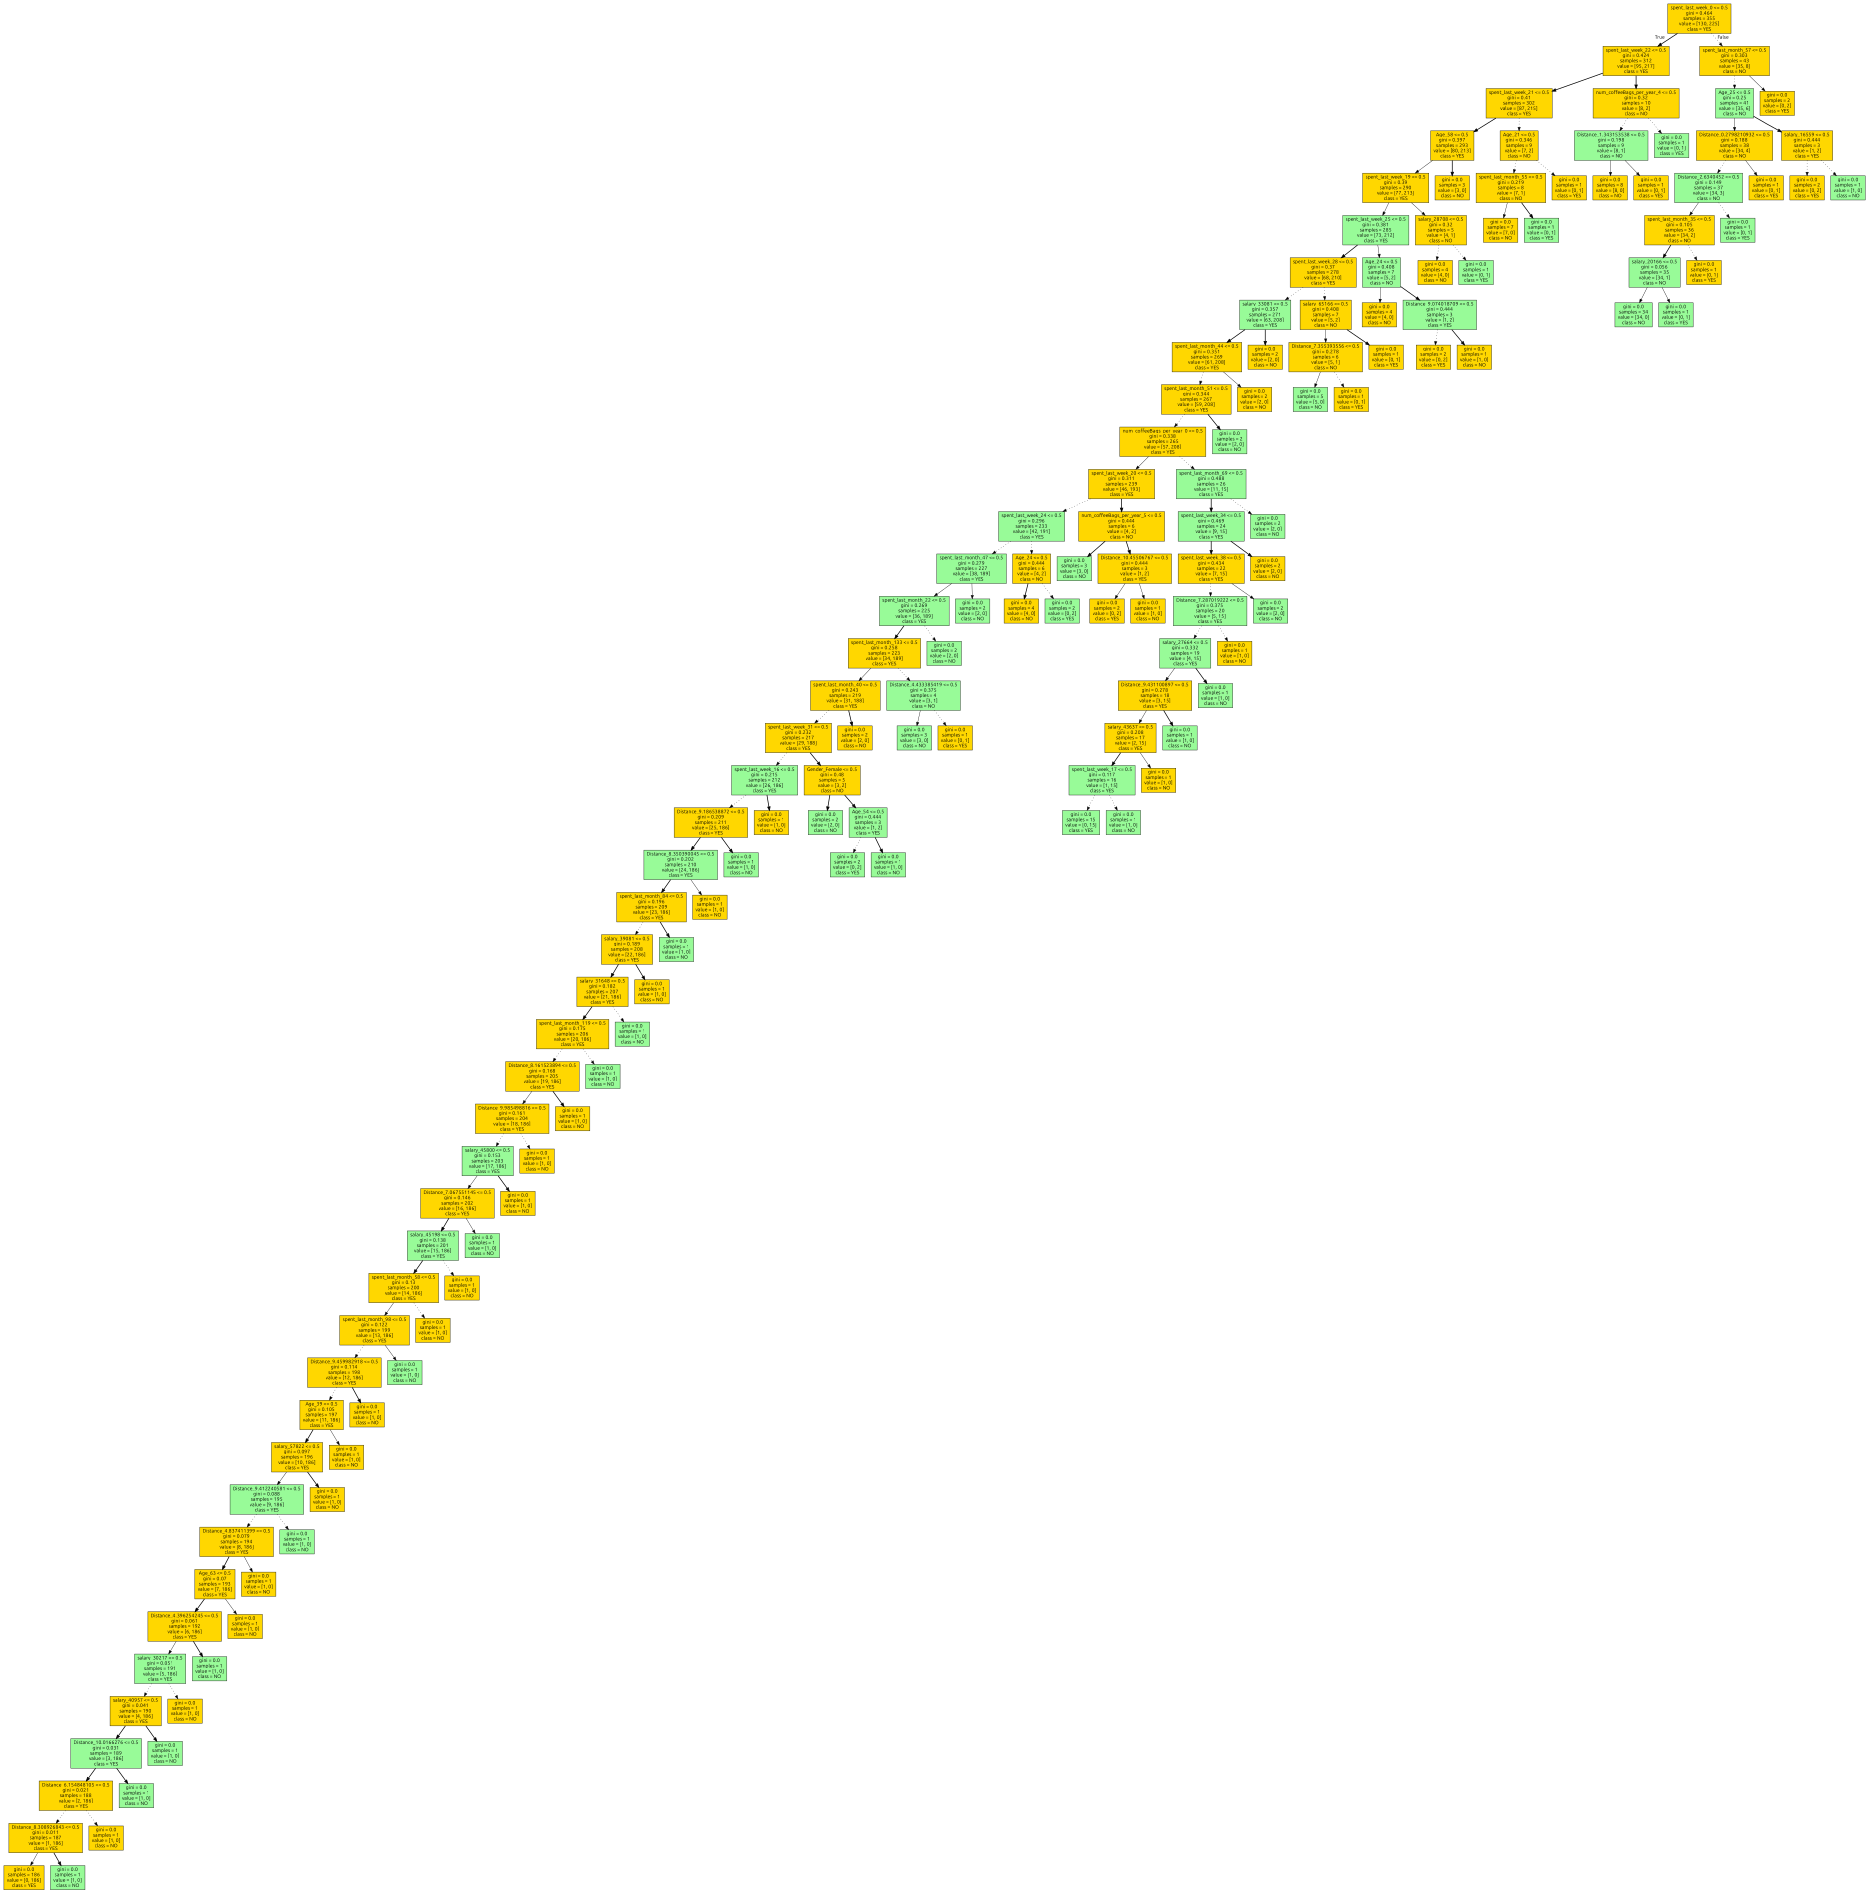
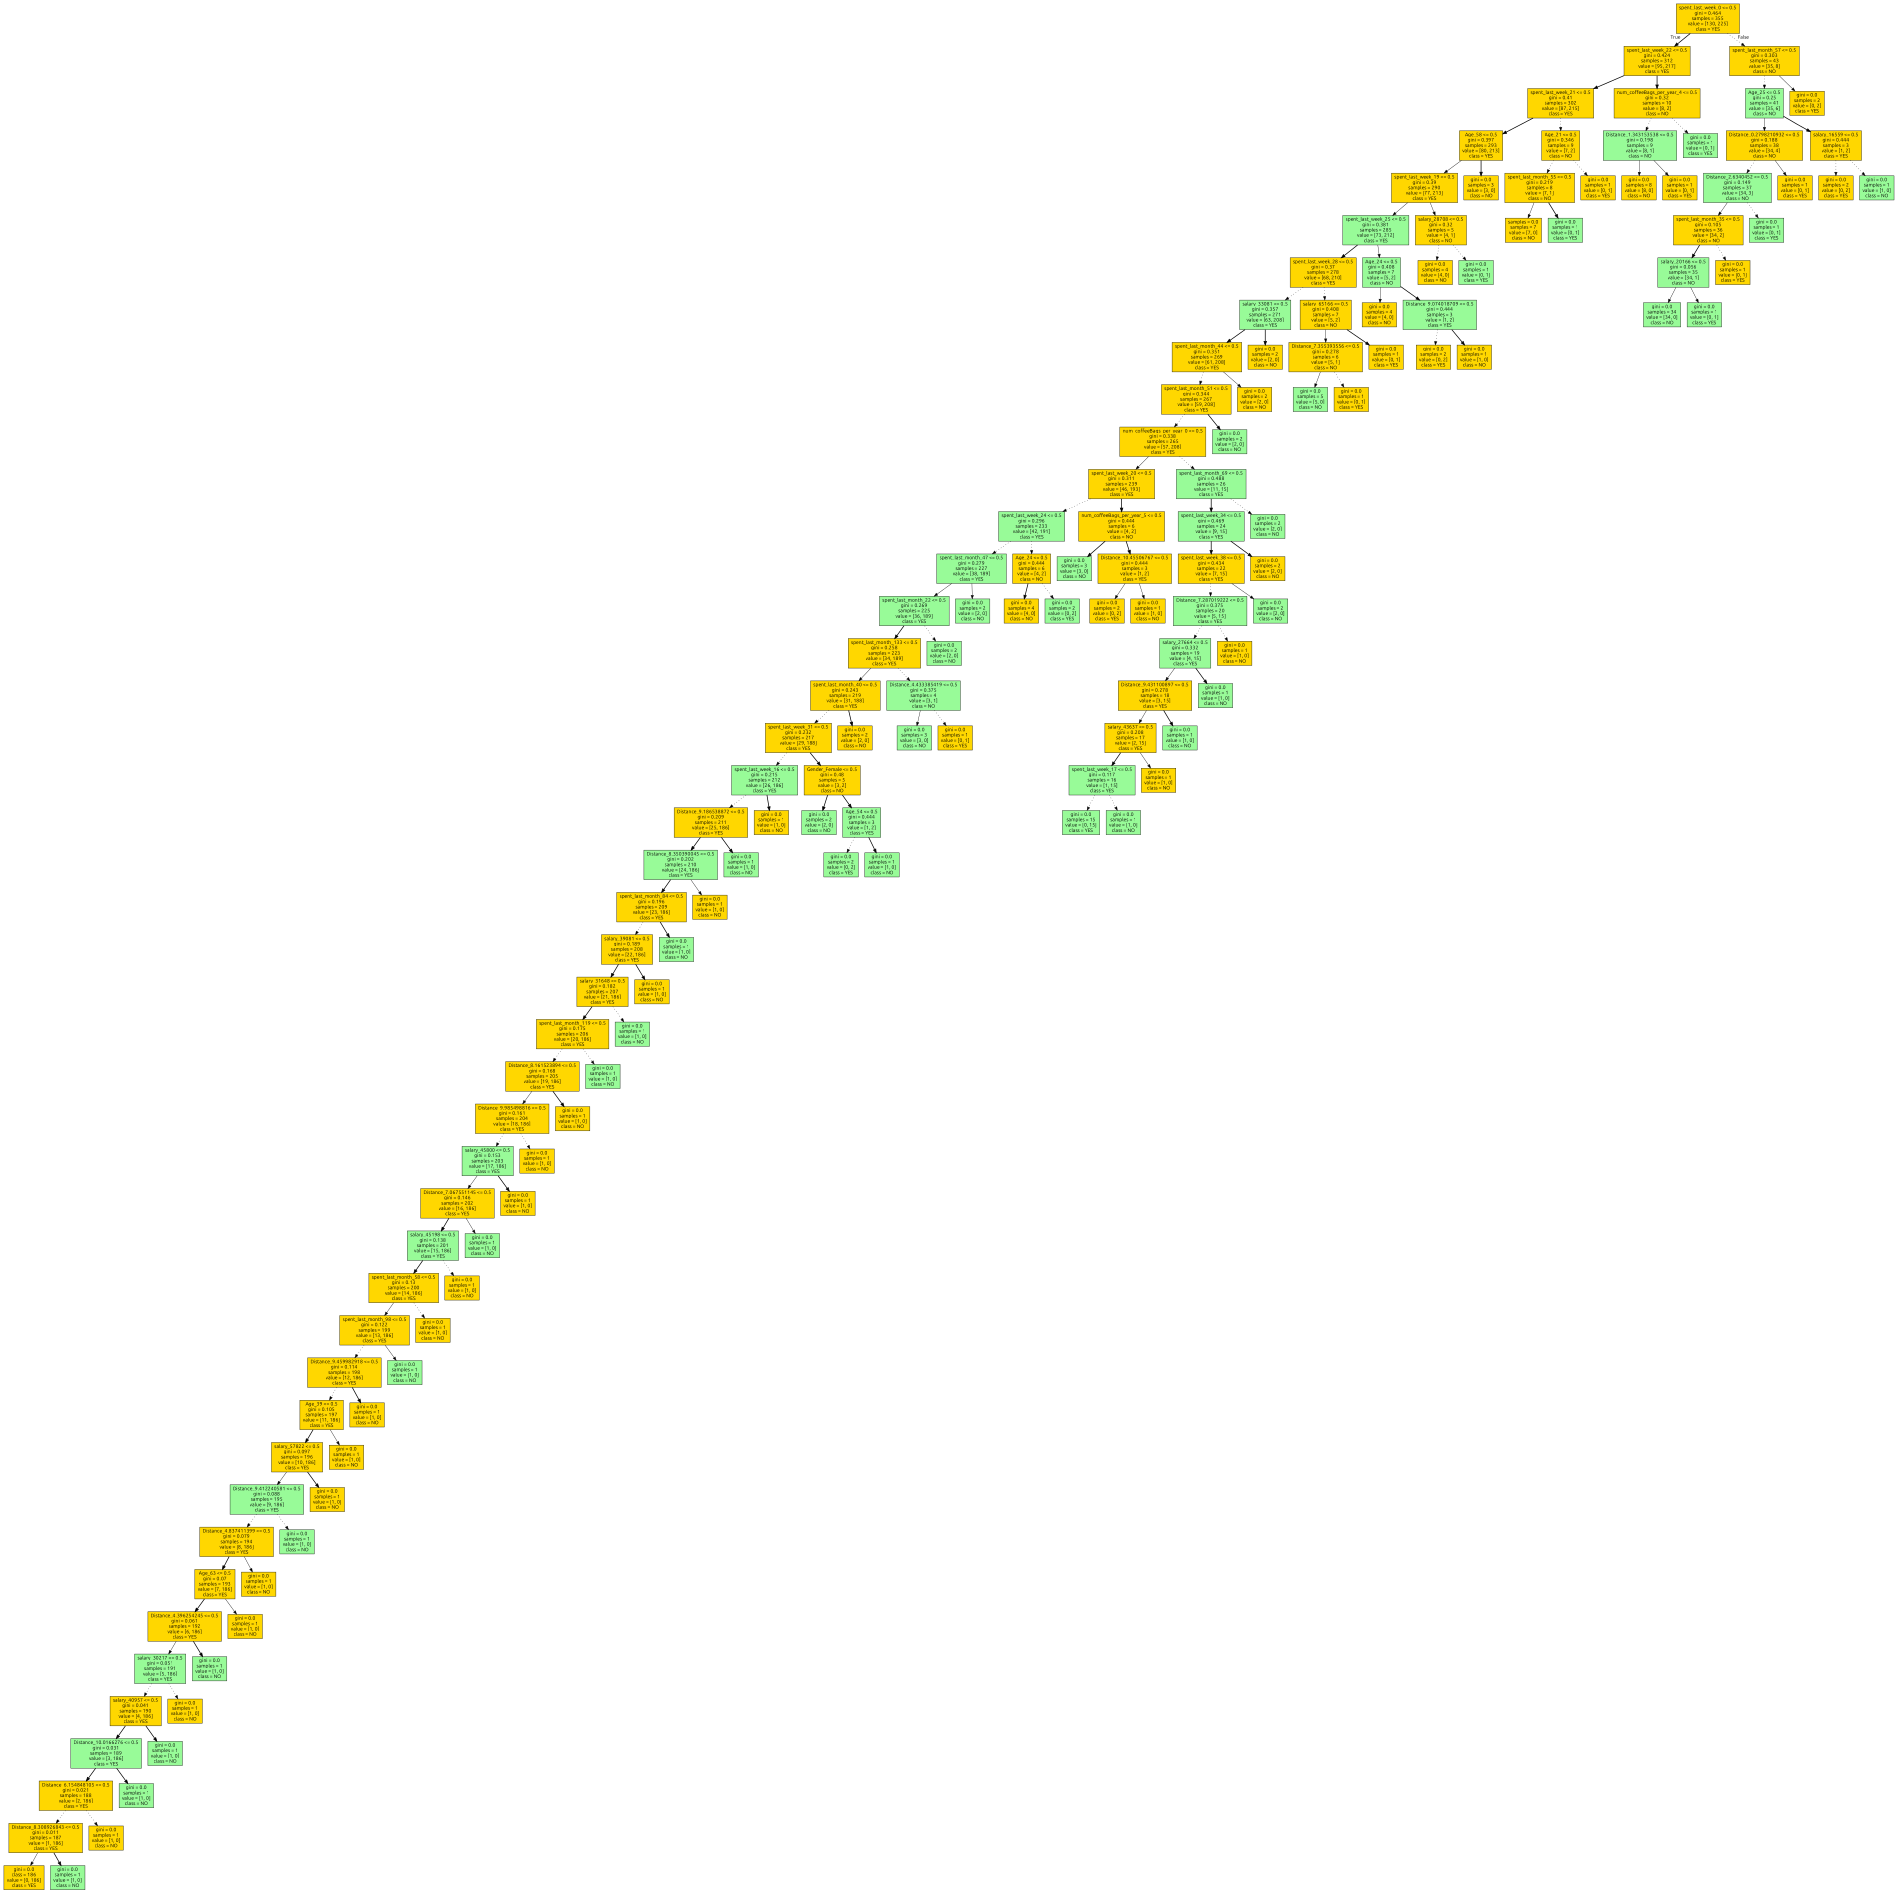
node "gini = 0.0 samples = 7 value = [7, 0] class = NO": label "gini = 0.0 samples = 7 value = [7, 0] class = NO" -> "samples = 0.0 samples = 7 value = [7, 0] class = NO"
node "gini = 0.0 samples = 186 value = [0, 186] class = YES": label "gini = 0.0 samples = 186 value = [0, 186] class = YES" -> "gini = 0.0 class = 186 value = [0, 186] class = YES"
